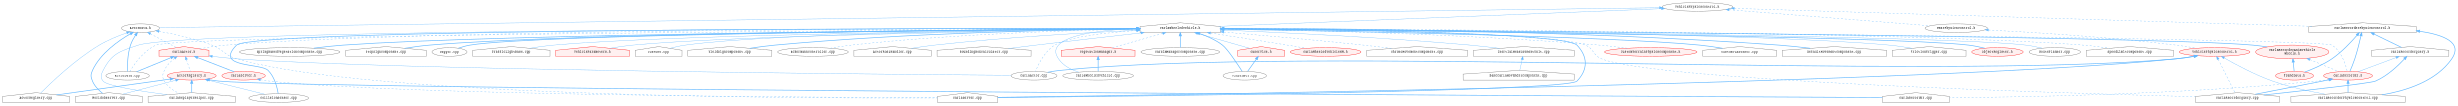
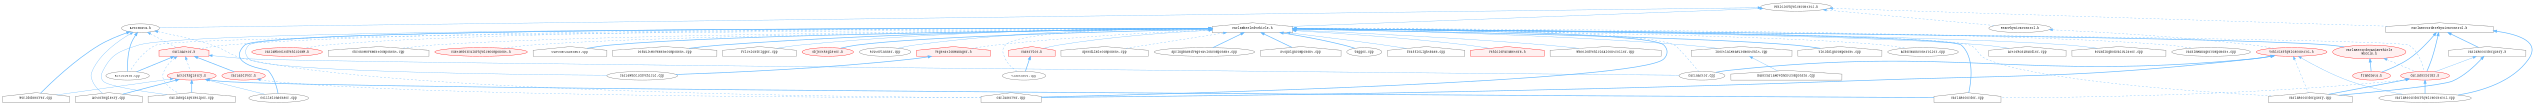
edge "CarlaRecorder.cpp" -> "CarlaWheeledVehicle.h": added
edge "CarSimManagerComponent.cpp" -> "CarlaWheeledVehicle.h": style bold -> dashed
edge "V2XSensor.cpp" -> "CarlaWheeledVehicle.h": style bold -> dashed
node "CustomV.cpp": label "CustomV.cpp" -> "WheeledVehicleAIController.cpp"
node "CarlaRecorderPhysicsControl.cpp": shape house -> ellipse
